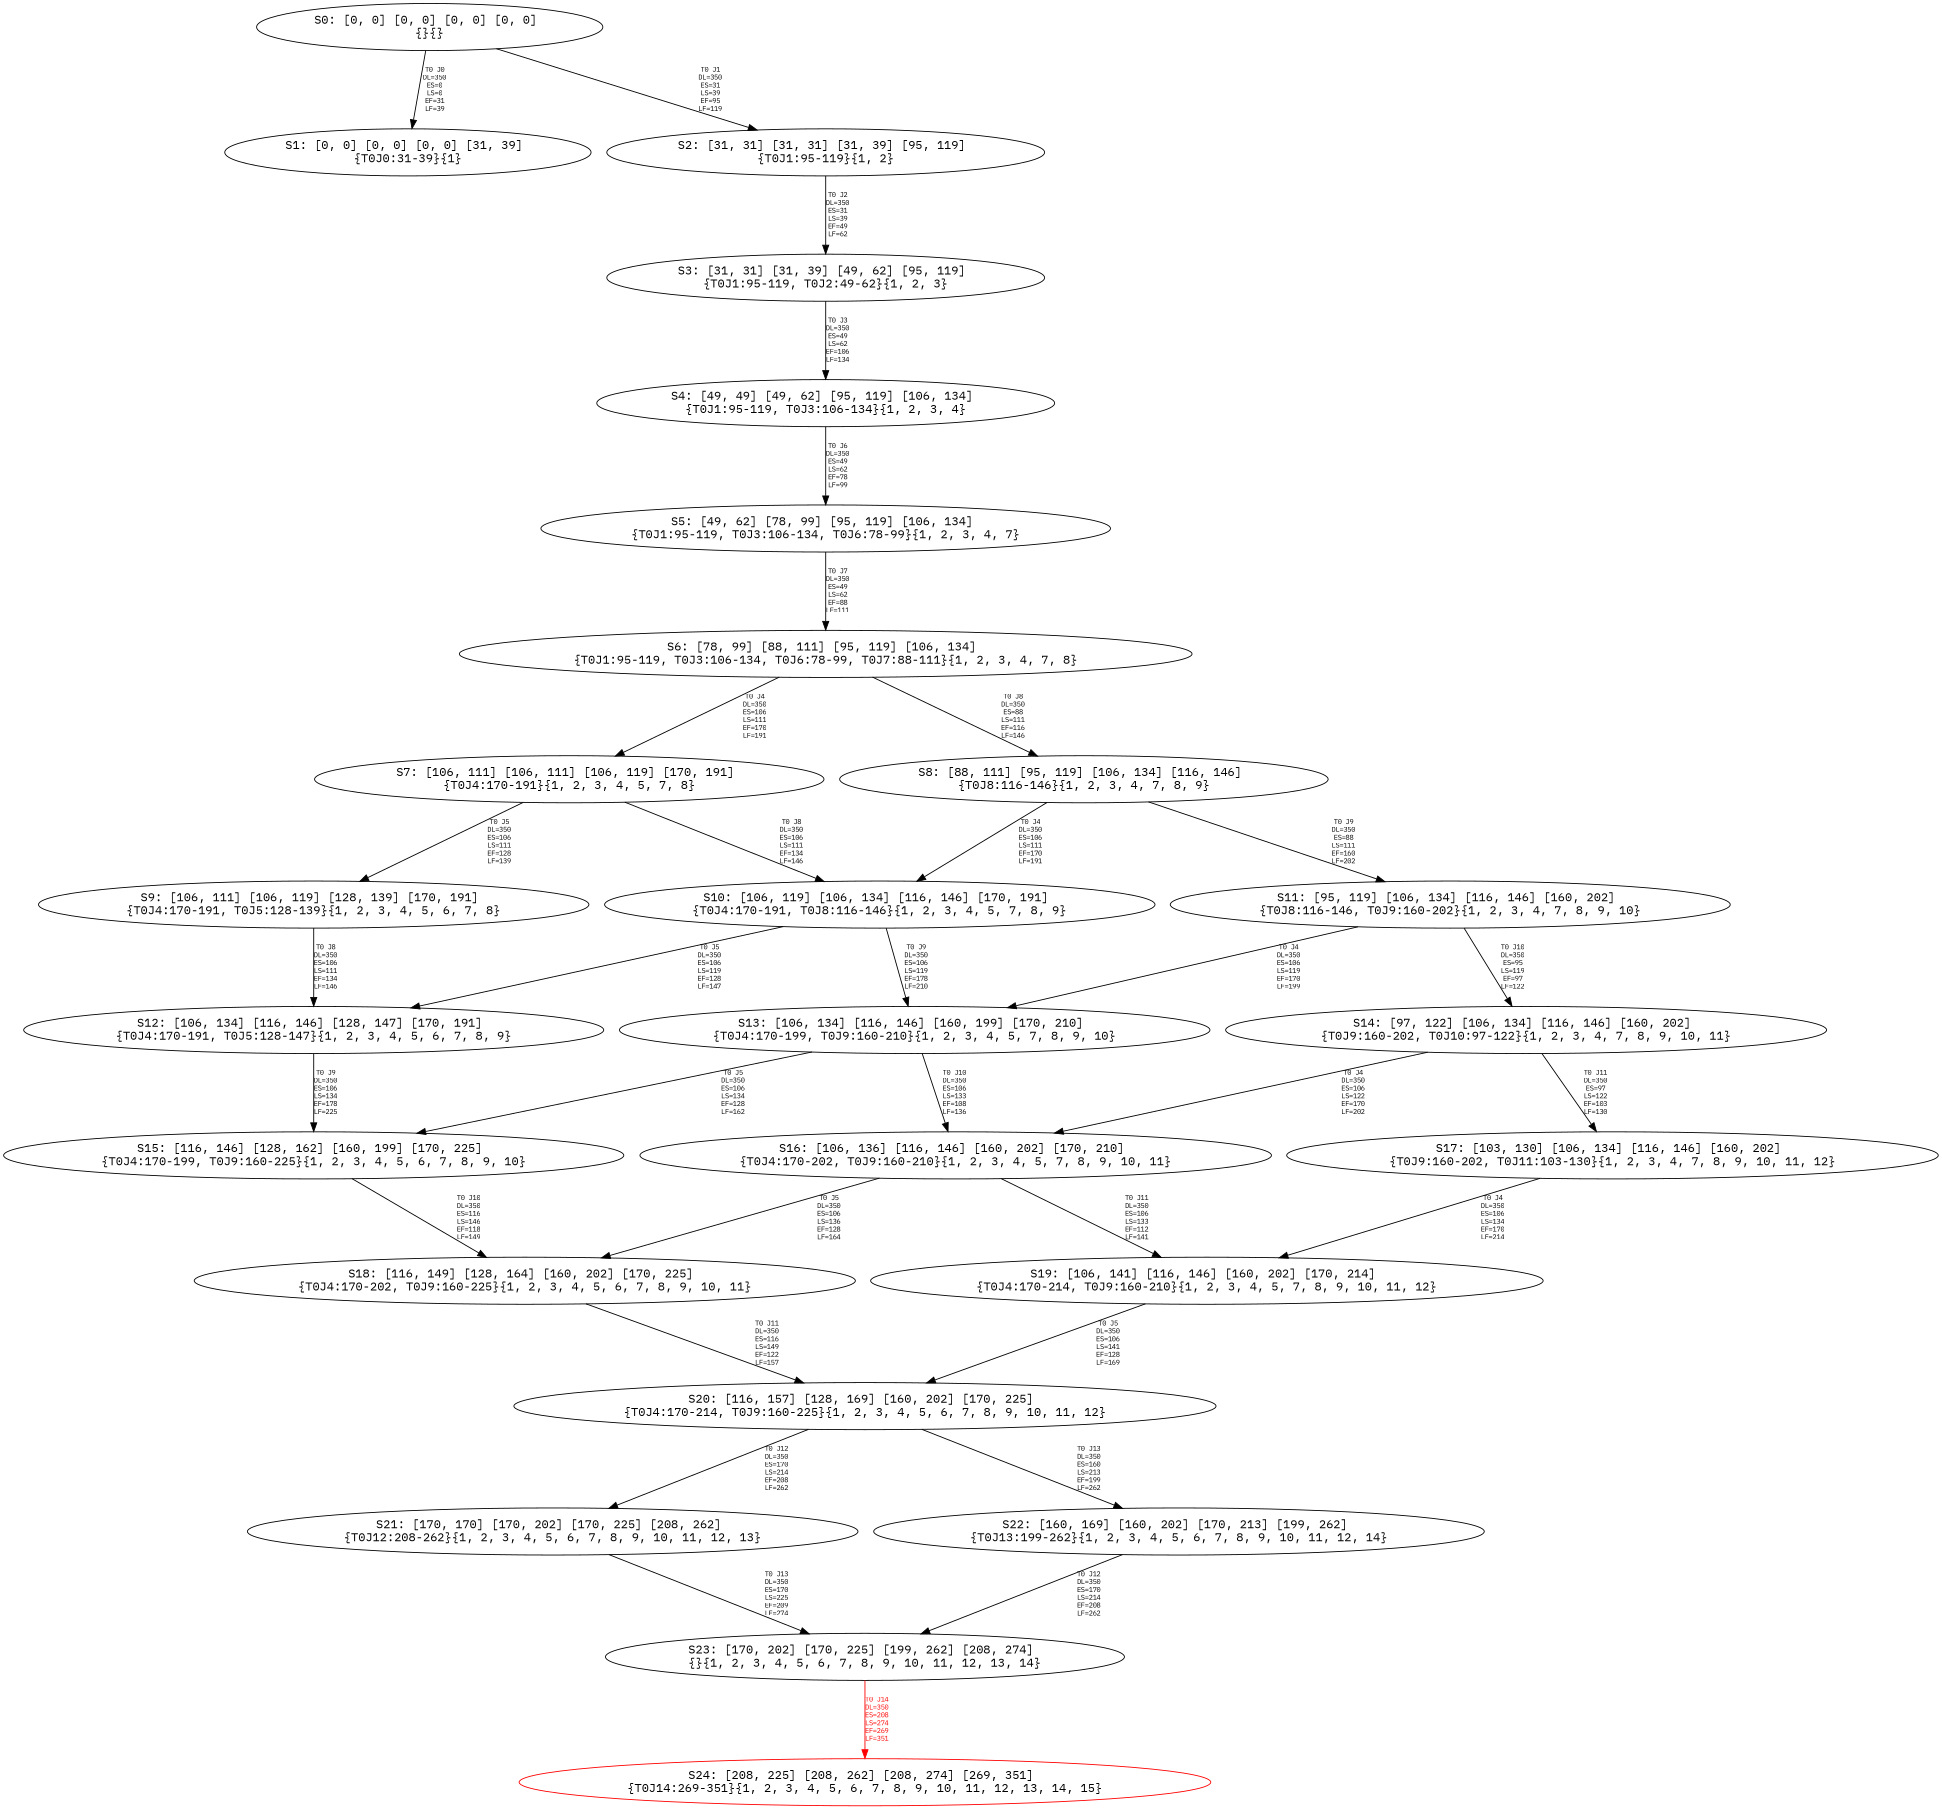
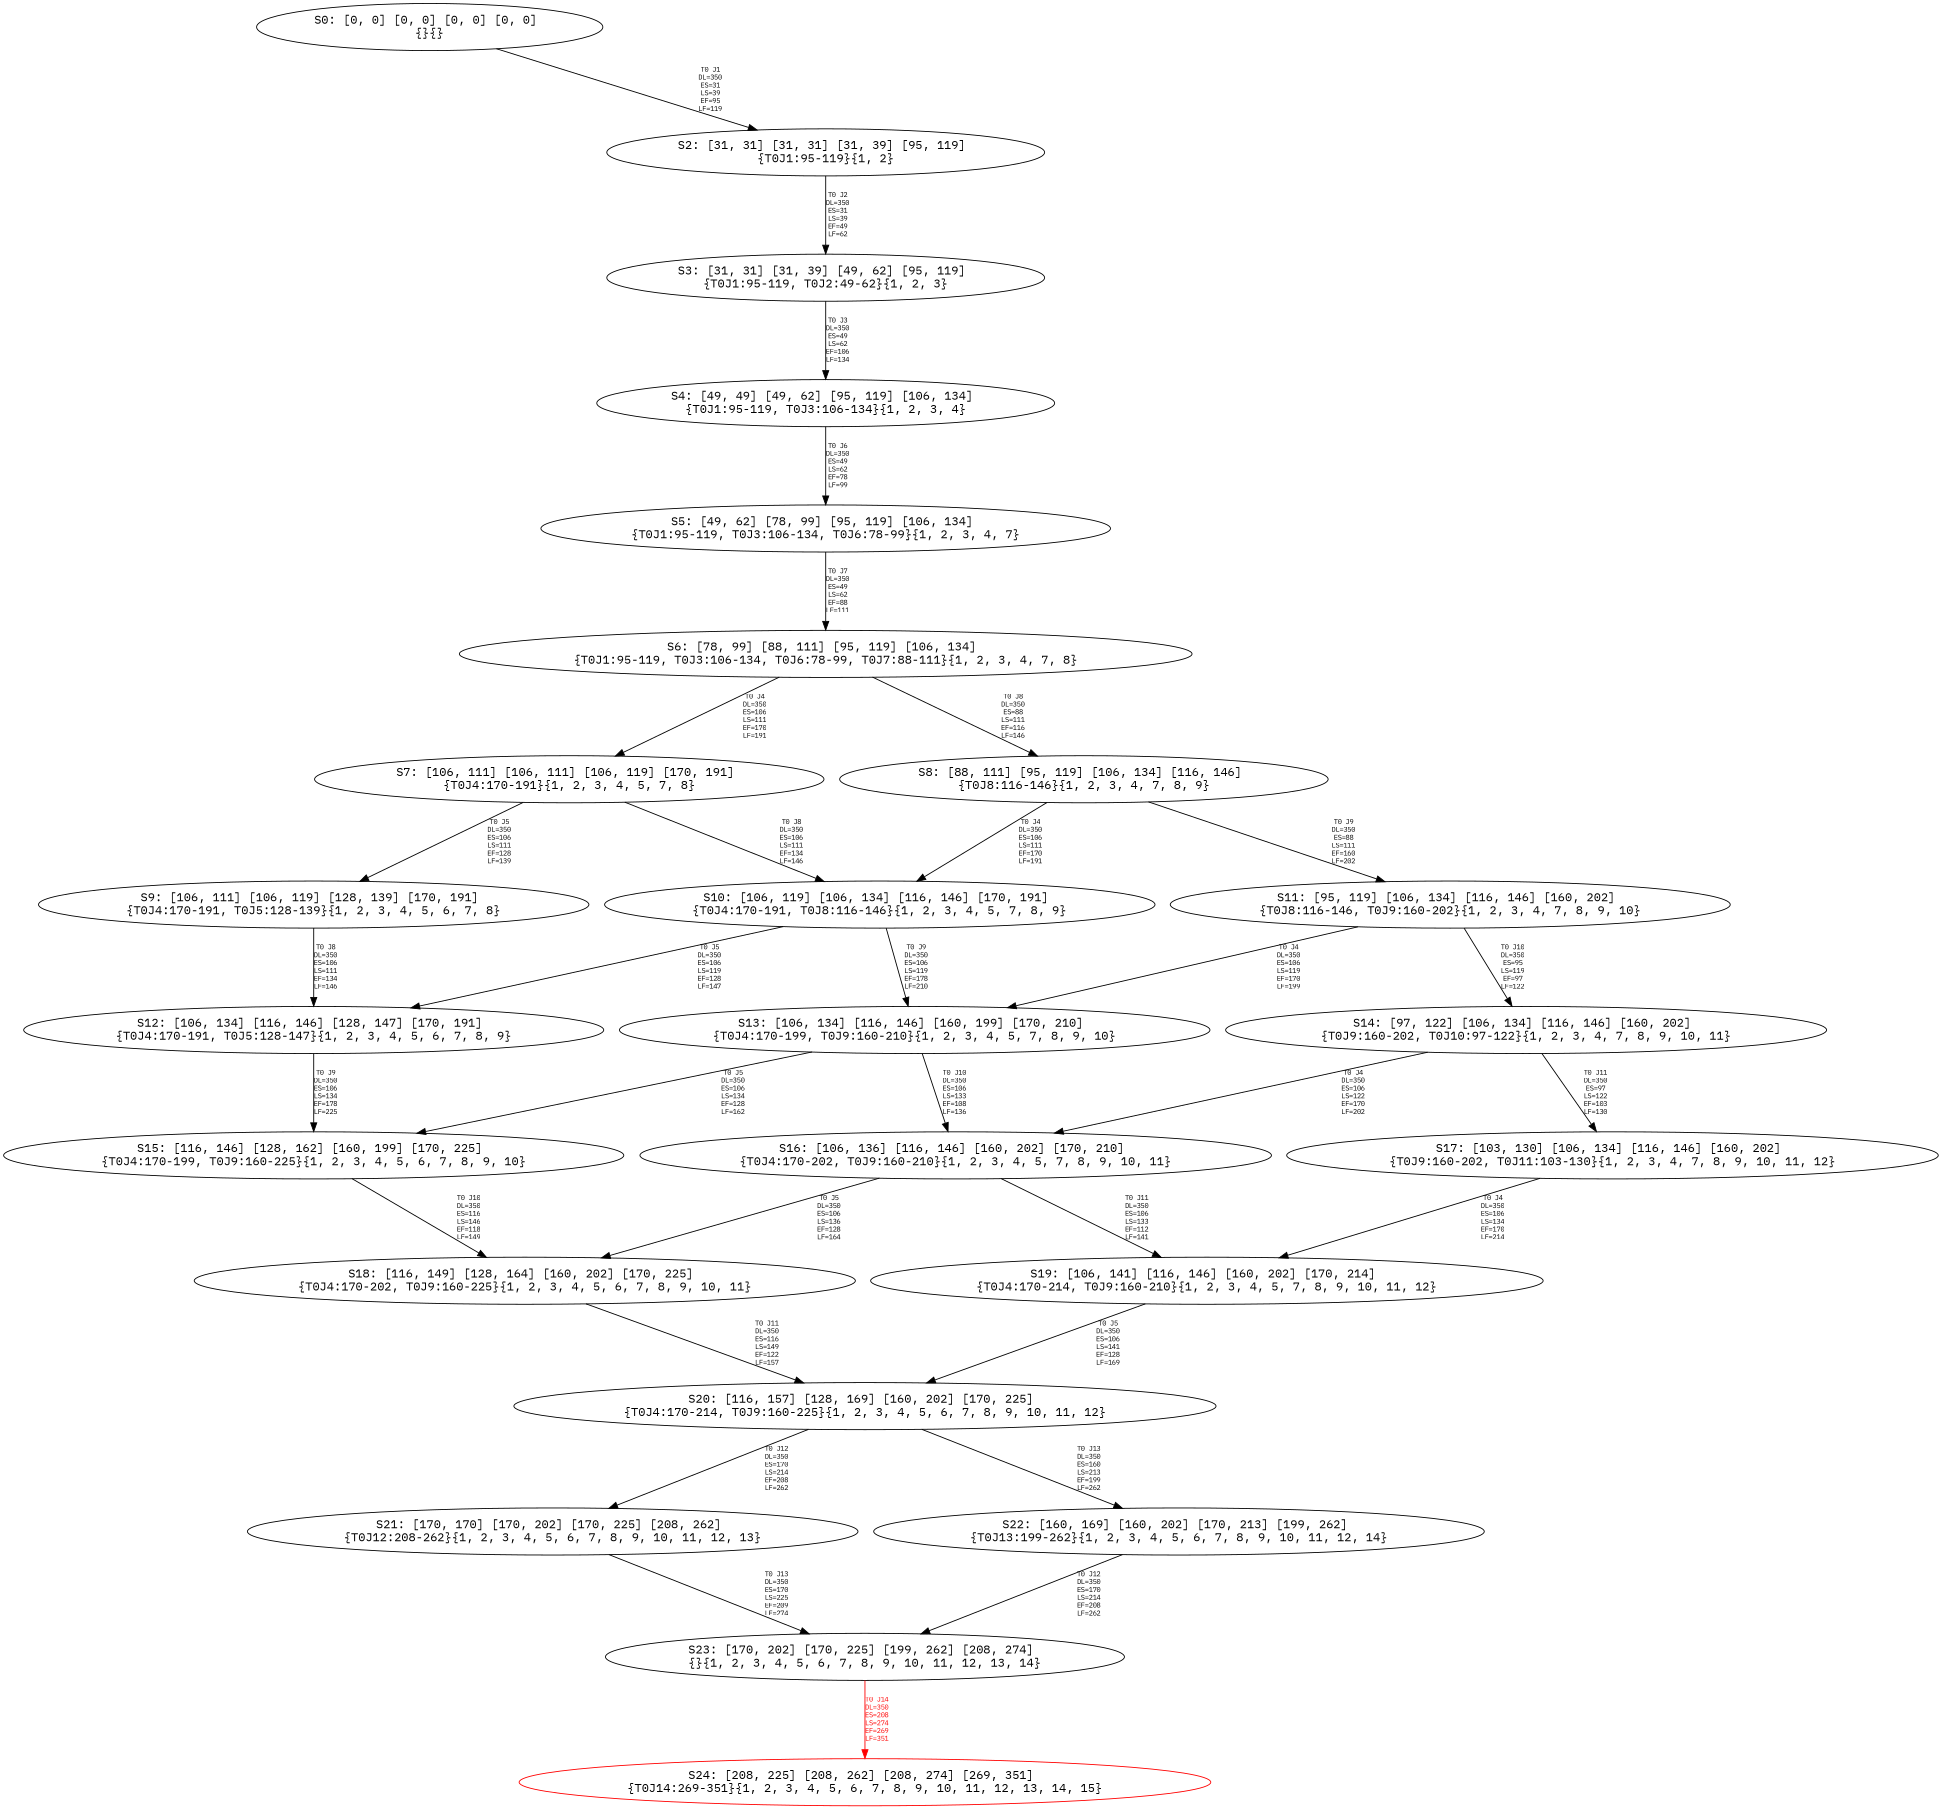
node "S1: [0, 0] [0, 0] [0, 0] [31, 39] {T0J0:31-39}{1}": removed
